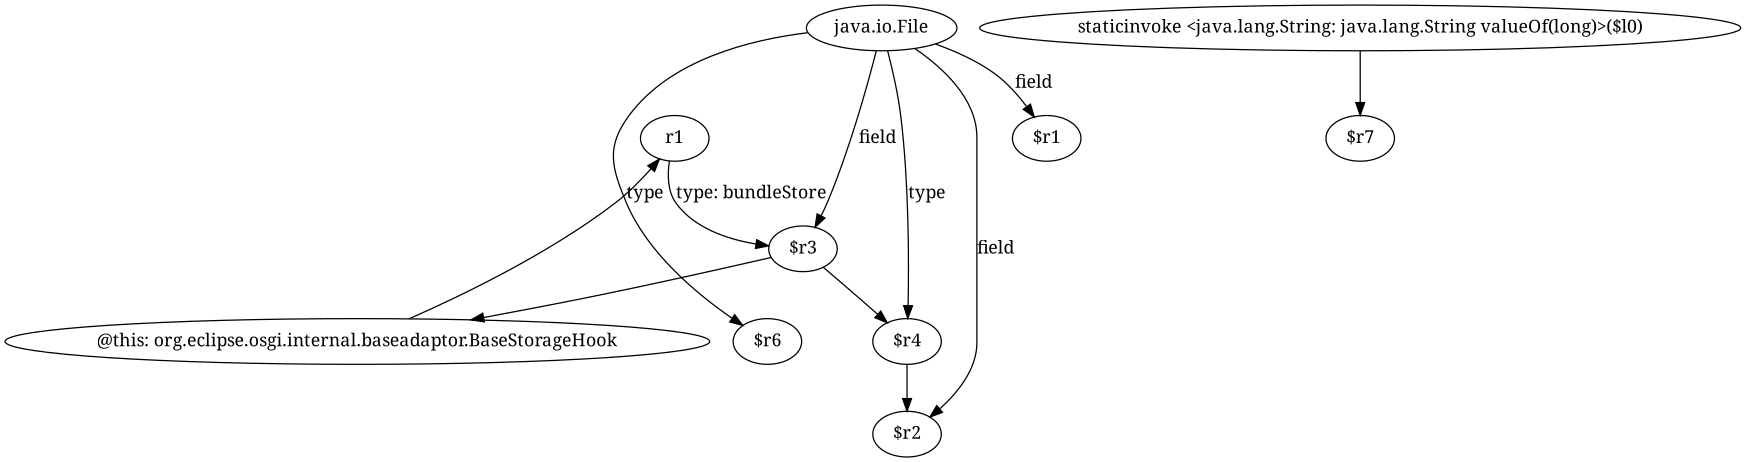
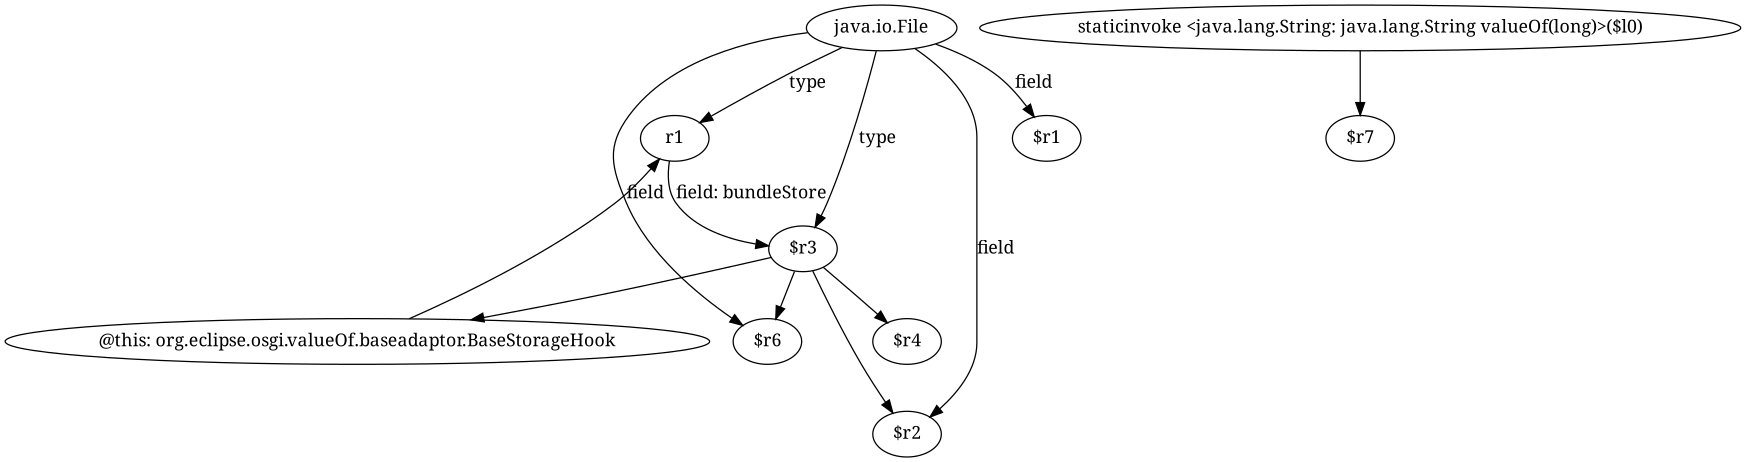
edge "java.io.File" -> "$r3": label "field" -> "type"
edge "java.io.File" -> "$r4": now "java.io.File" -> "r1"
edge "java.io.File" -> "$r6": label "type" -> "field"
edge "r1" -> "$r3": label "type: bundleStore" -> "field: bundleStore"
edge "$r3" -> "$r6": added
node "@this: org.eclipse.osgi.internal.baseadaptor.BaseStorageHook": label "@this: org.eclipse.osgi.internal.baseadaptor.BaseStorageHook" -> "@this: org.eclipse.osgi.valueOf.baseadaptor.BaseStorageHook"
edge "$r4" -> "$r2": now "$r3" -> "$r2"
